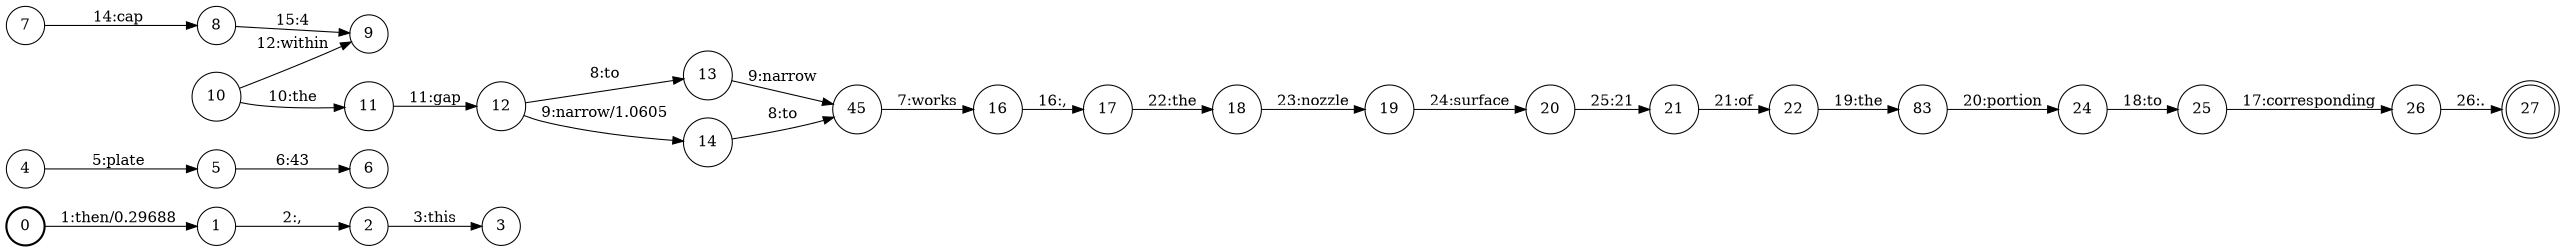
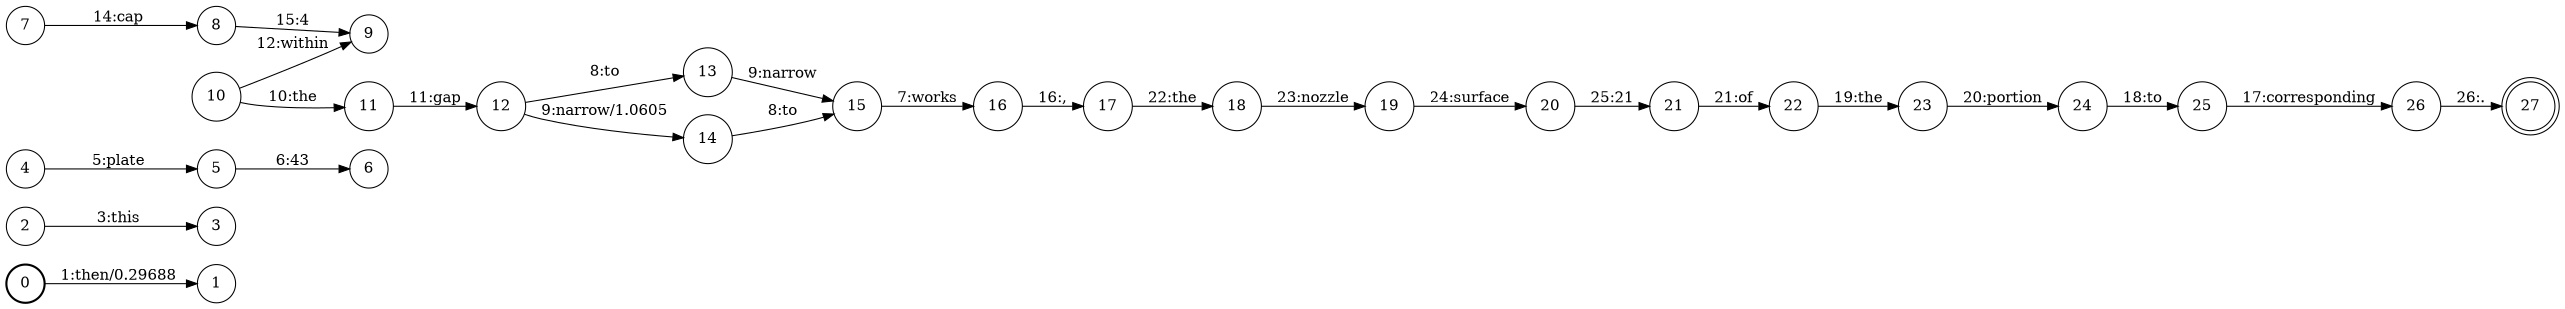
node "45": label "45" -> "15"
node "83": label "83" -> "23"
edge "1" -> "2": removed, label "2:,"
